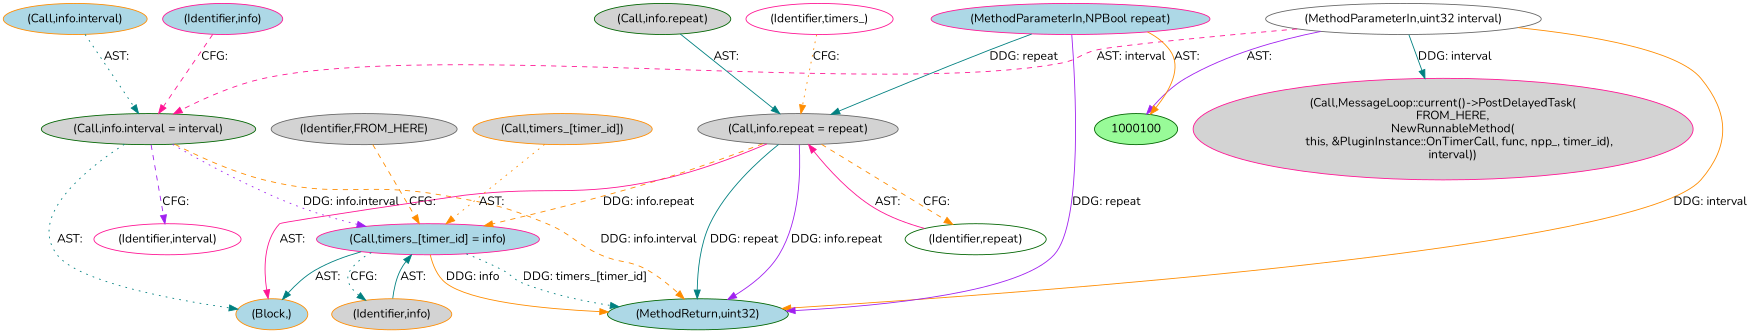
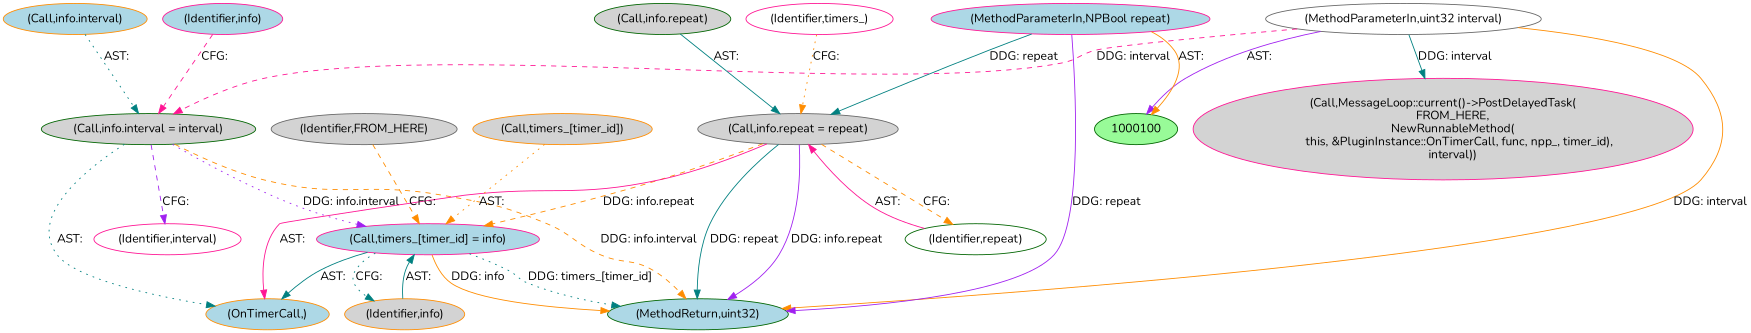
edge "(MethodParameterIn,uint32 interval)" -> "(Call,info.interval = interval)": label "AST: interval" -> "DDG: interval"
node "(Block,)": label "(Block,)" -> "(OnTimerCall,)"
